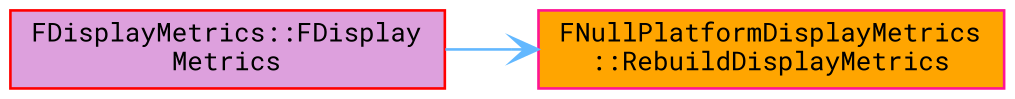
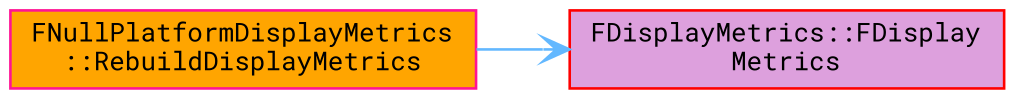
edge "FDisplayMetrics::FDisplay Metrics" -> "FNullPlatformDisplayMetrics ::RebuildDisplayMetrics": reversed
